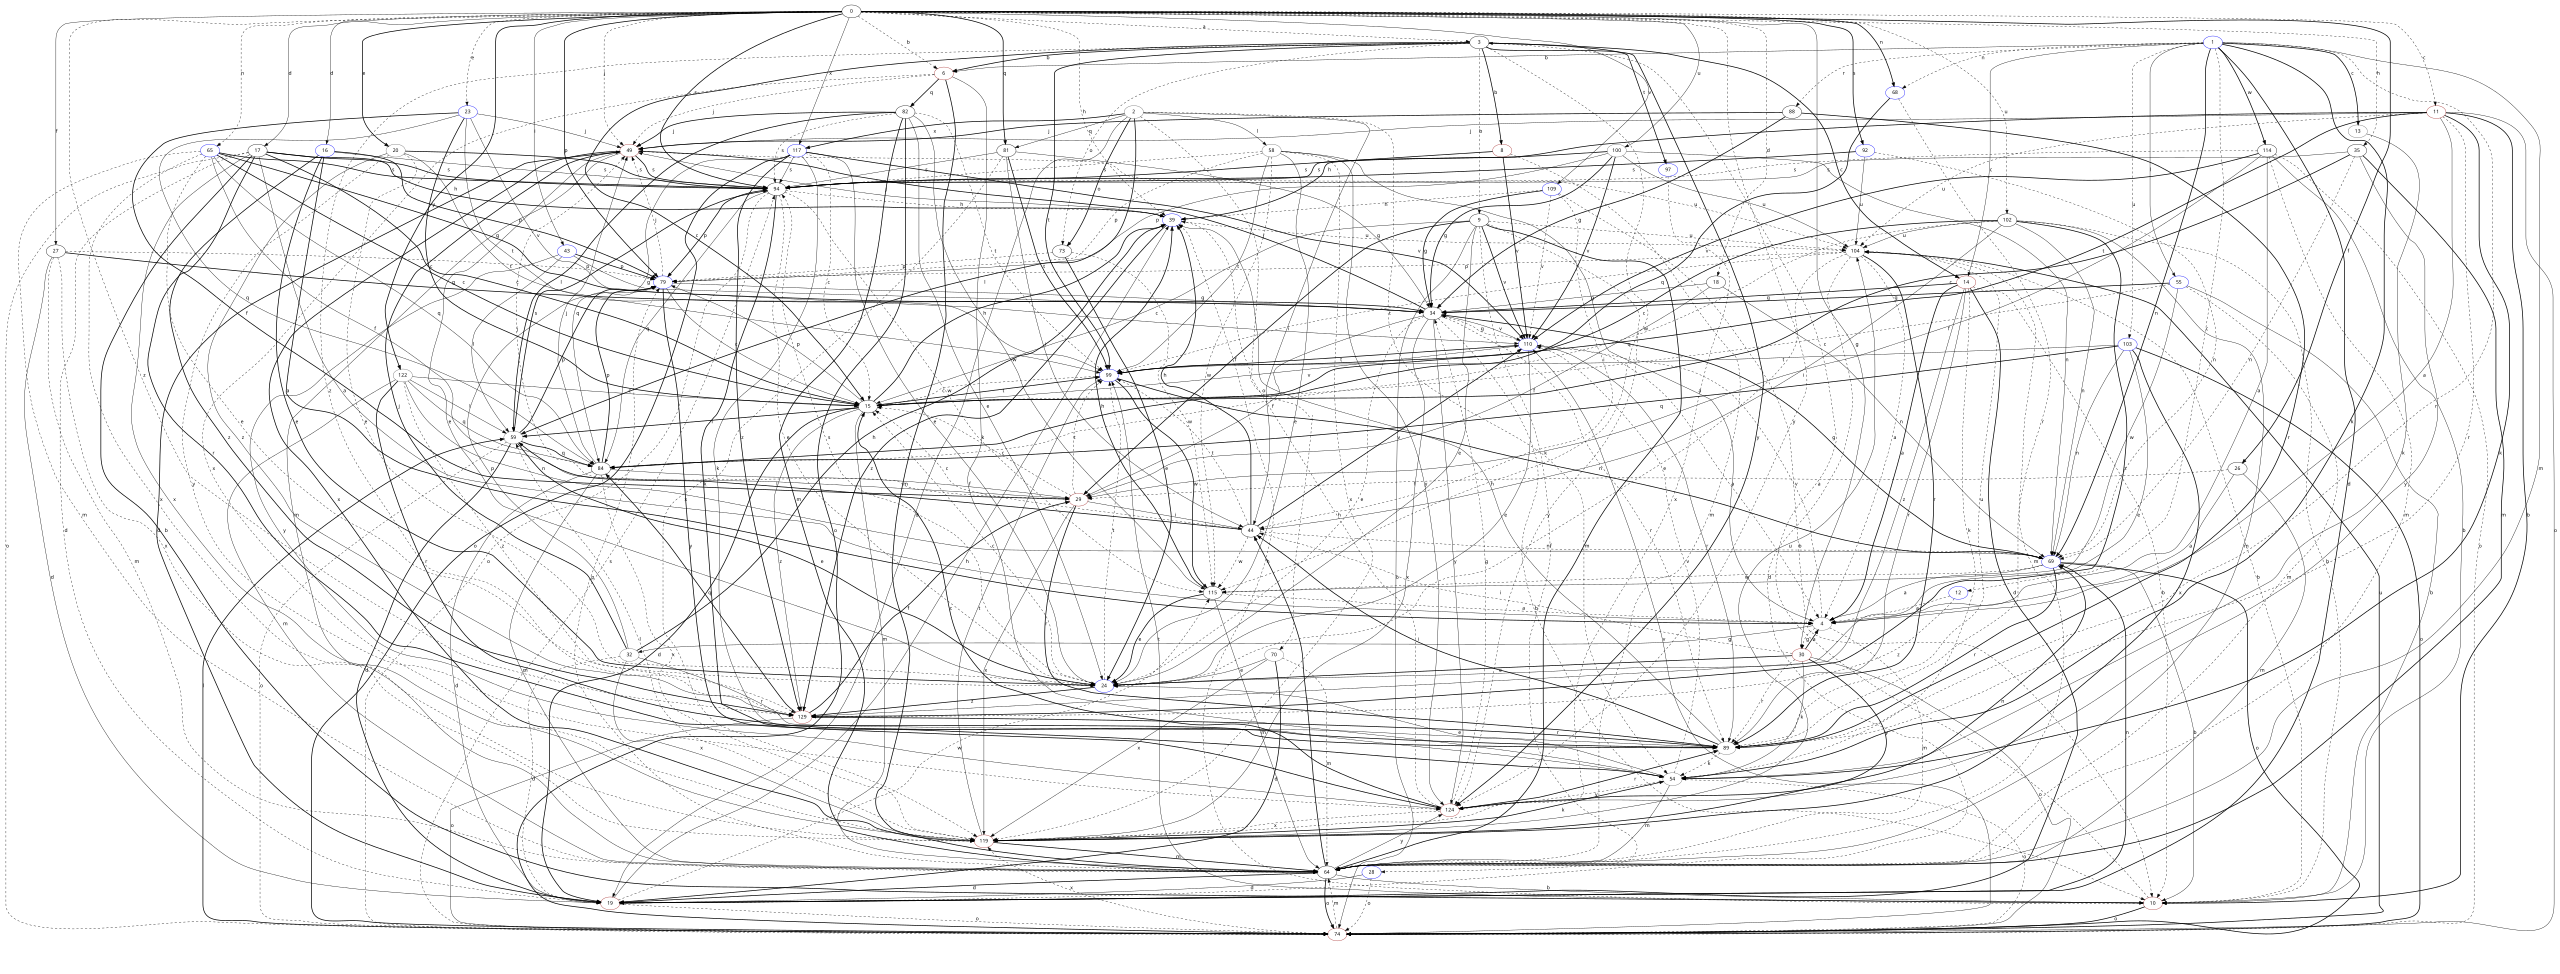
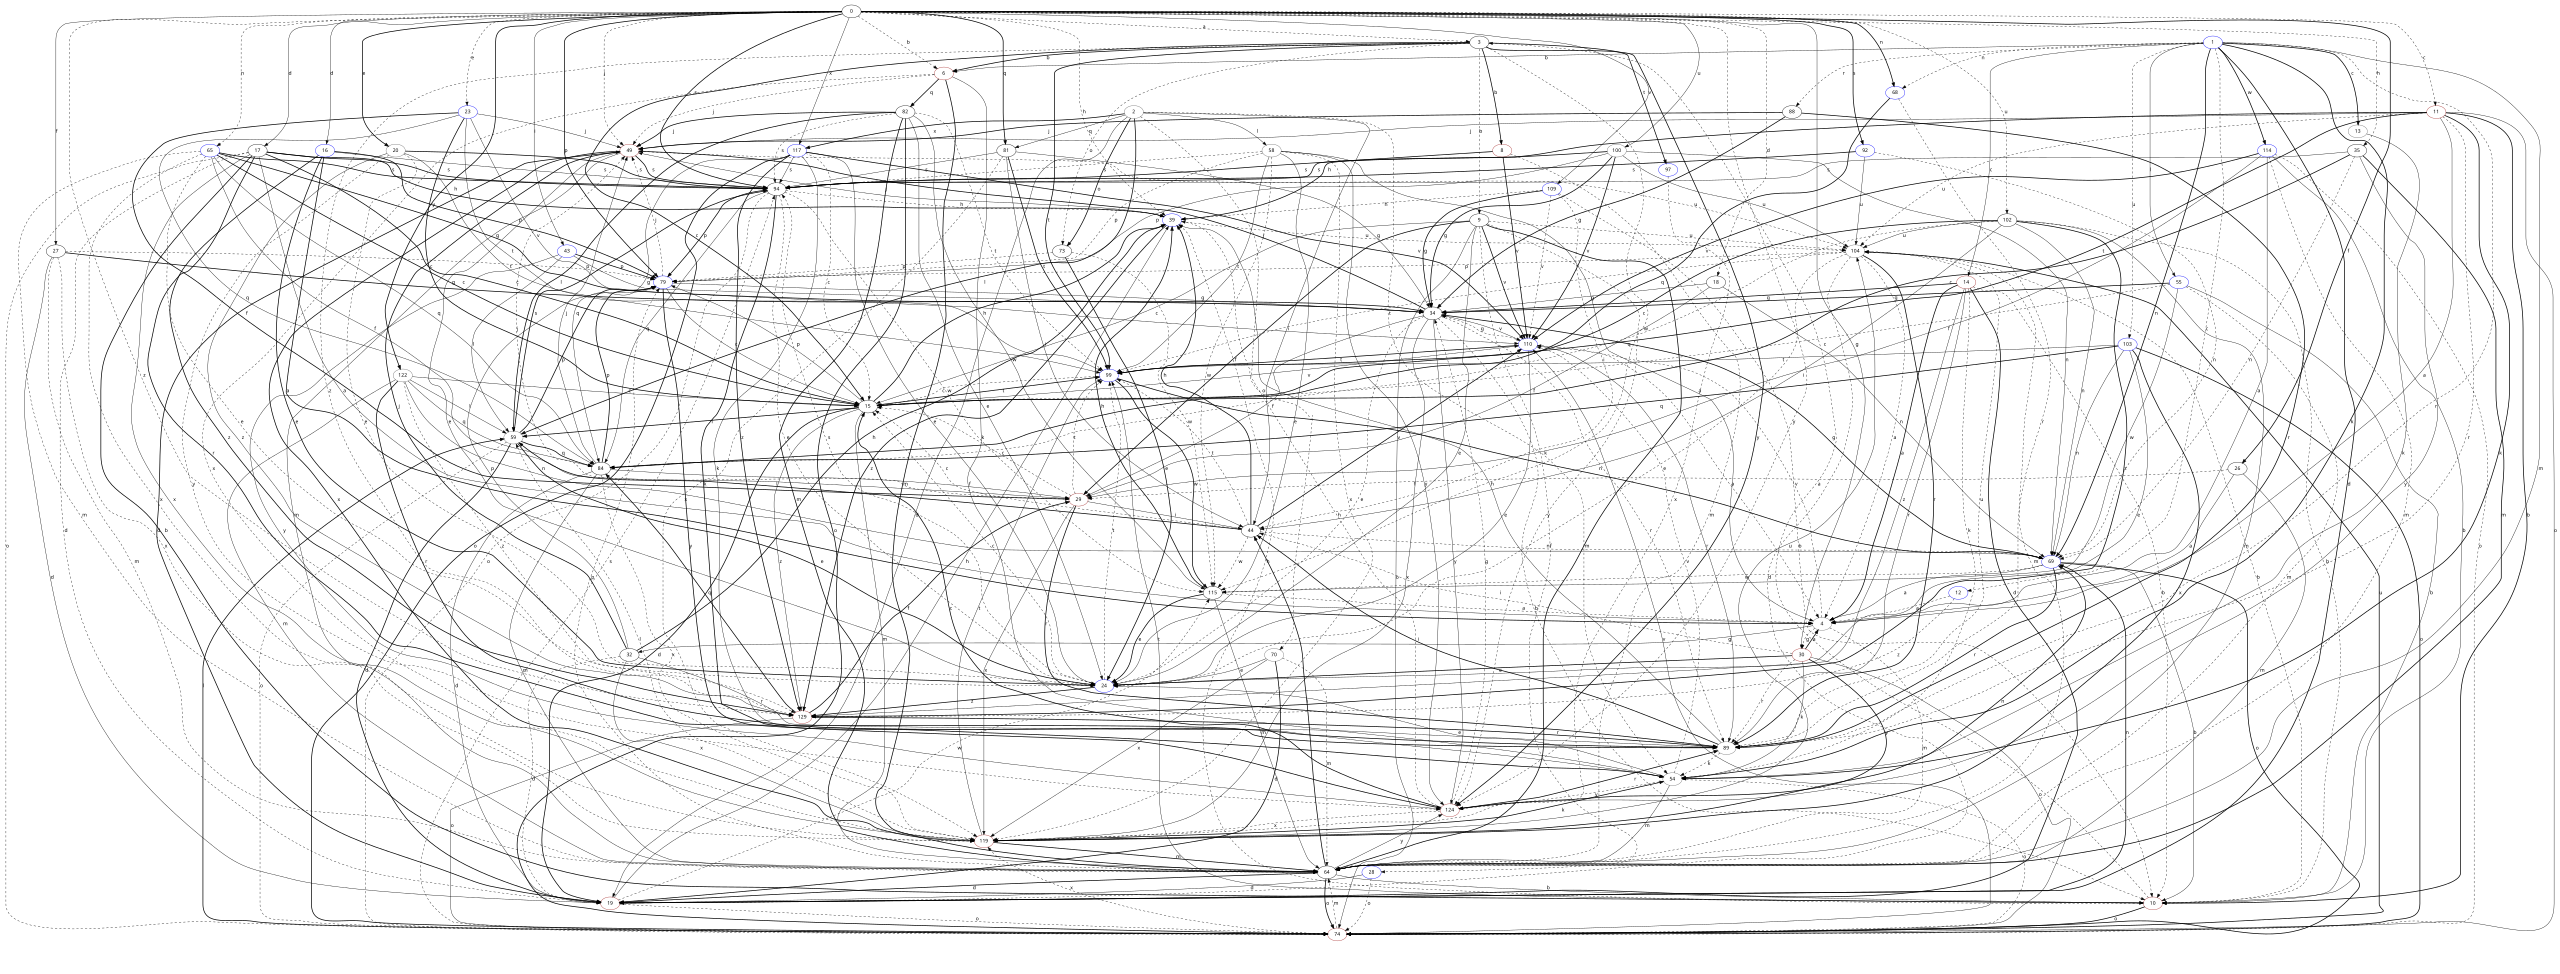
edge "3" -> "14": removed, label "c"
node "114": color black -> blue
edge "114" -> "94": removed, label "s"
node "32": color gray40 -> black
